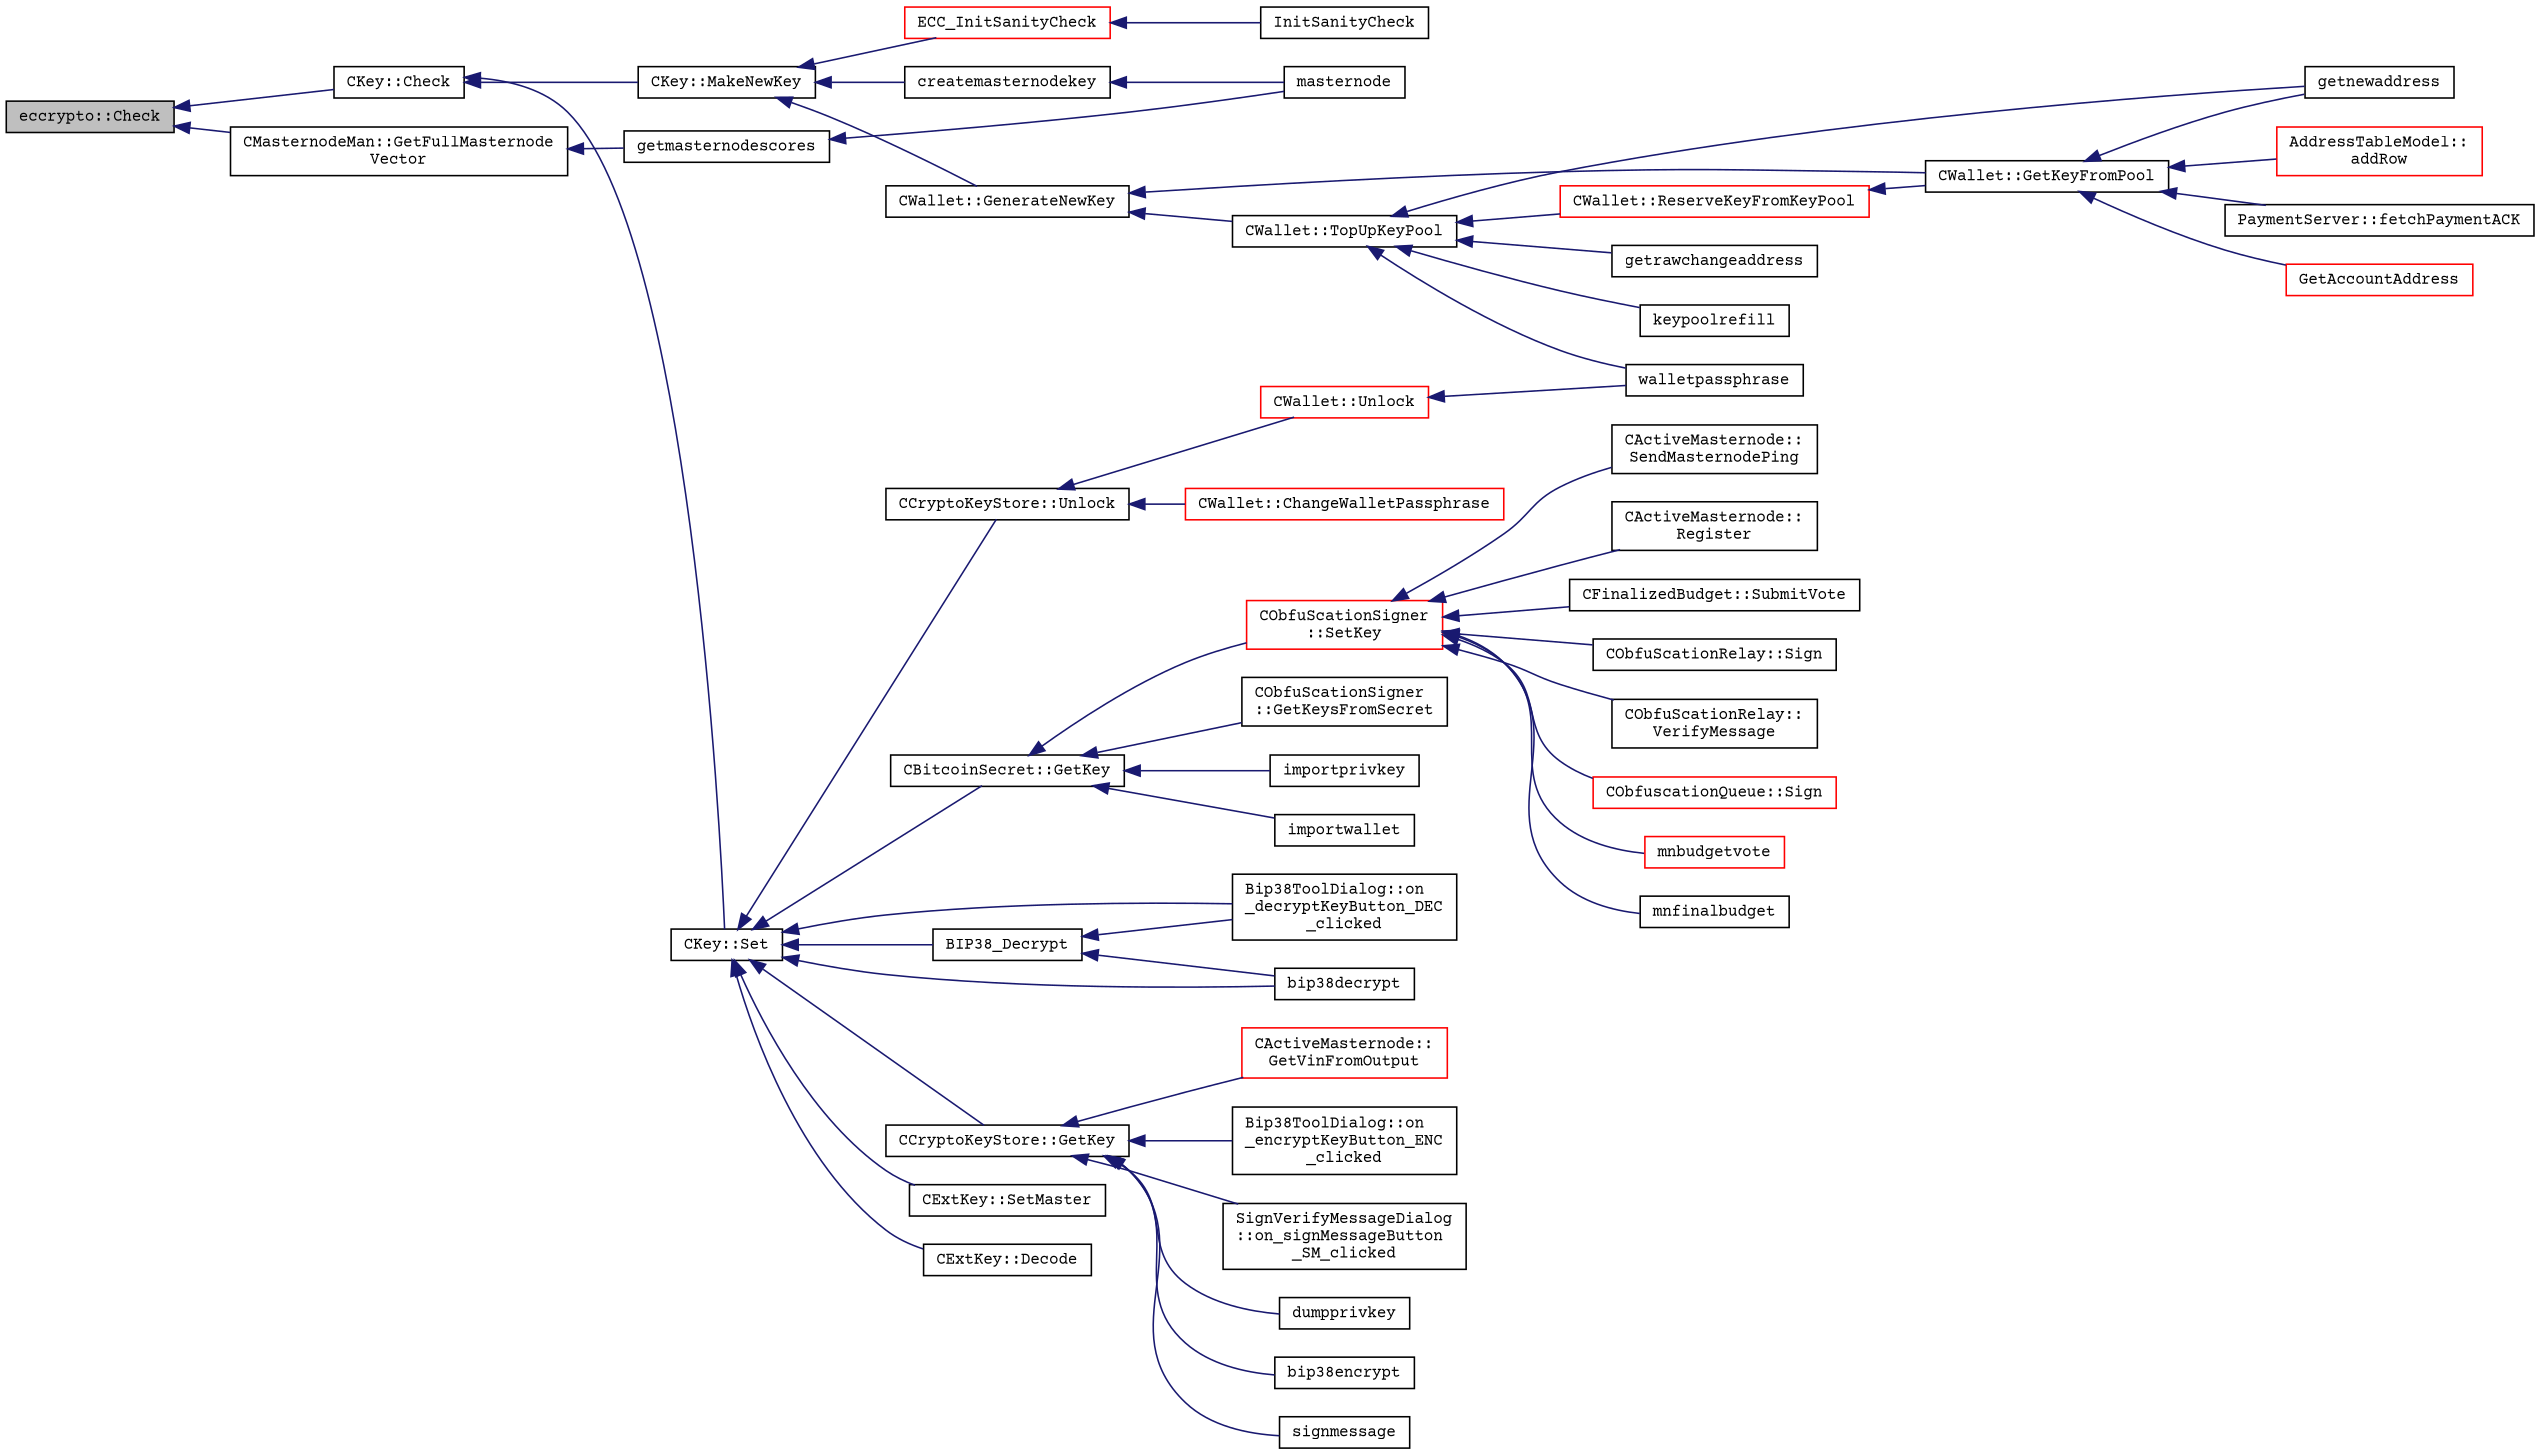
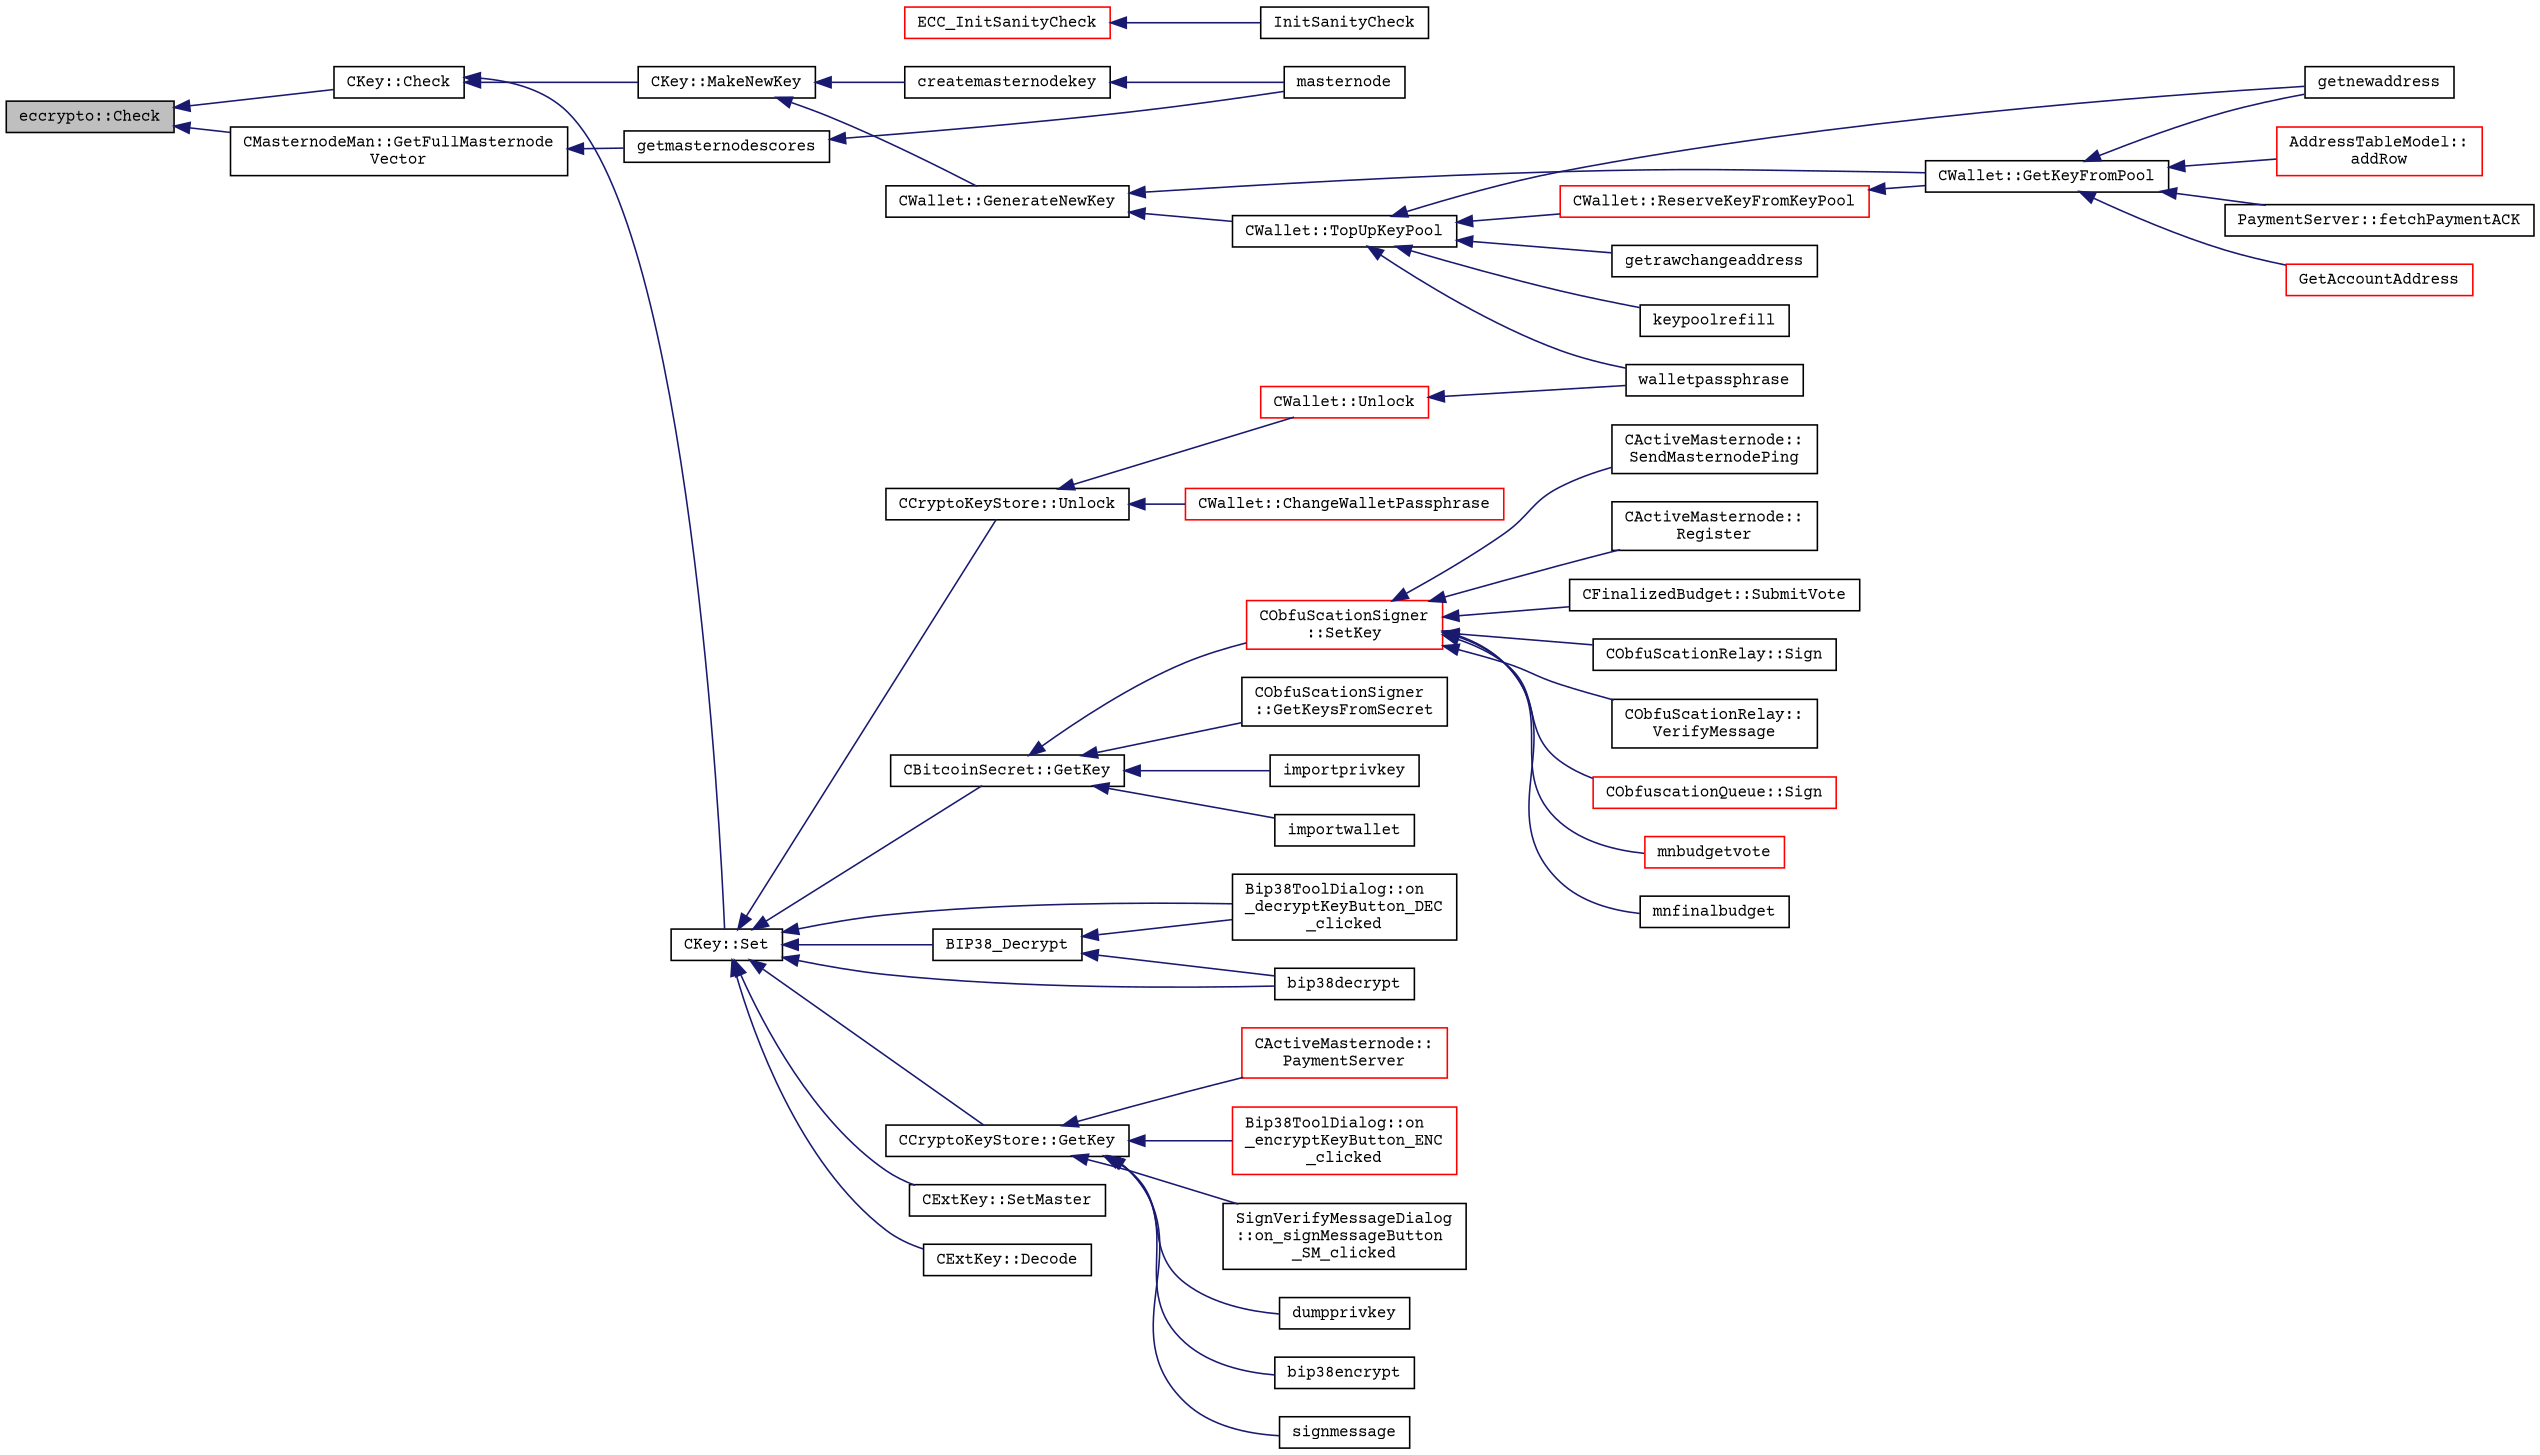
edge "ECC_InitSanityCheck" -> "CKey::MakeNewKey": removed
node "CActiveMasternode:: GetVinFromOutput": label "CActiveMasternode:: GetVinFromOutput" -> "CActiveMasternode:: PaymentServer"
node "Bip38ToolDialog::on _encryptKeyButton_ENC _clicked": color black -> red
